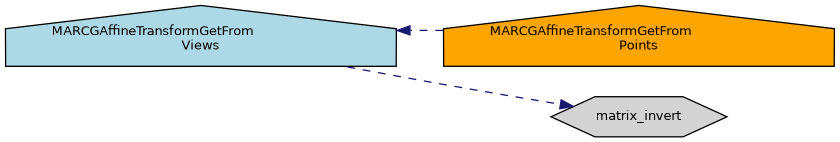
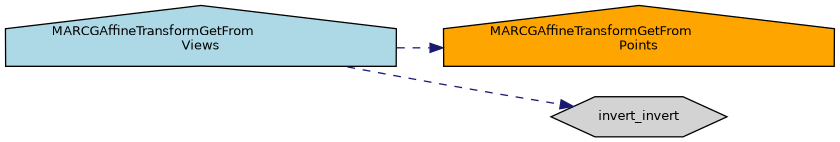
edge "MARCGAffineTransformGetFrom Points" -> "MARCGAffineTransformGetFrom Views": reversed
node "matrix_invert": label "matrix_invert" -> "invert_invert"
